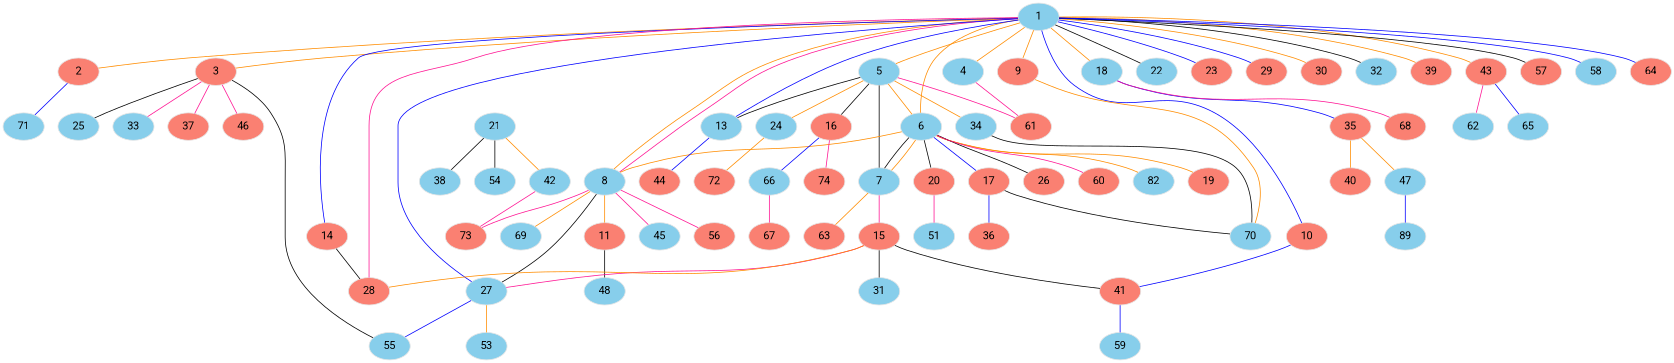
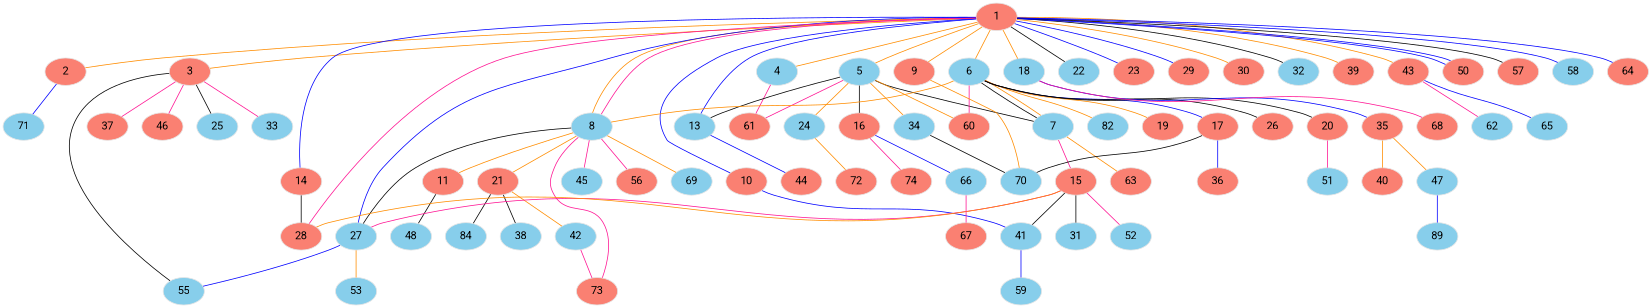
node "1": fillcolor skyblue -> salmon
node "50": added
edge "5" -- "6": now "5" -- "60"
node "21": fillcolor skyblue -> salmon
edge "8" -- "21": added
node "54": label "54" -> "84"
node "52": added
node "41": fillcolor salmon -> skyblue
